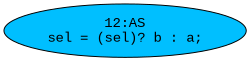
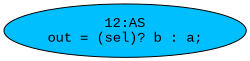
node "12:AS sel = (sel)? b : a;": label "12:AS sel = (sel)? b : a;" -> "12:AS out = (sel)? b : a;"
